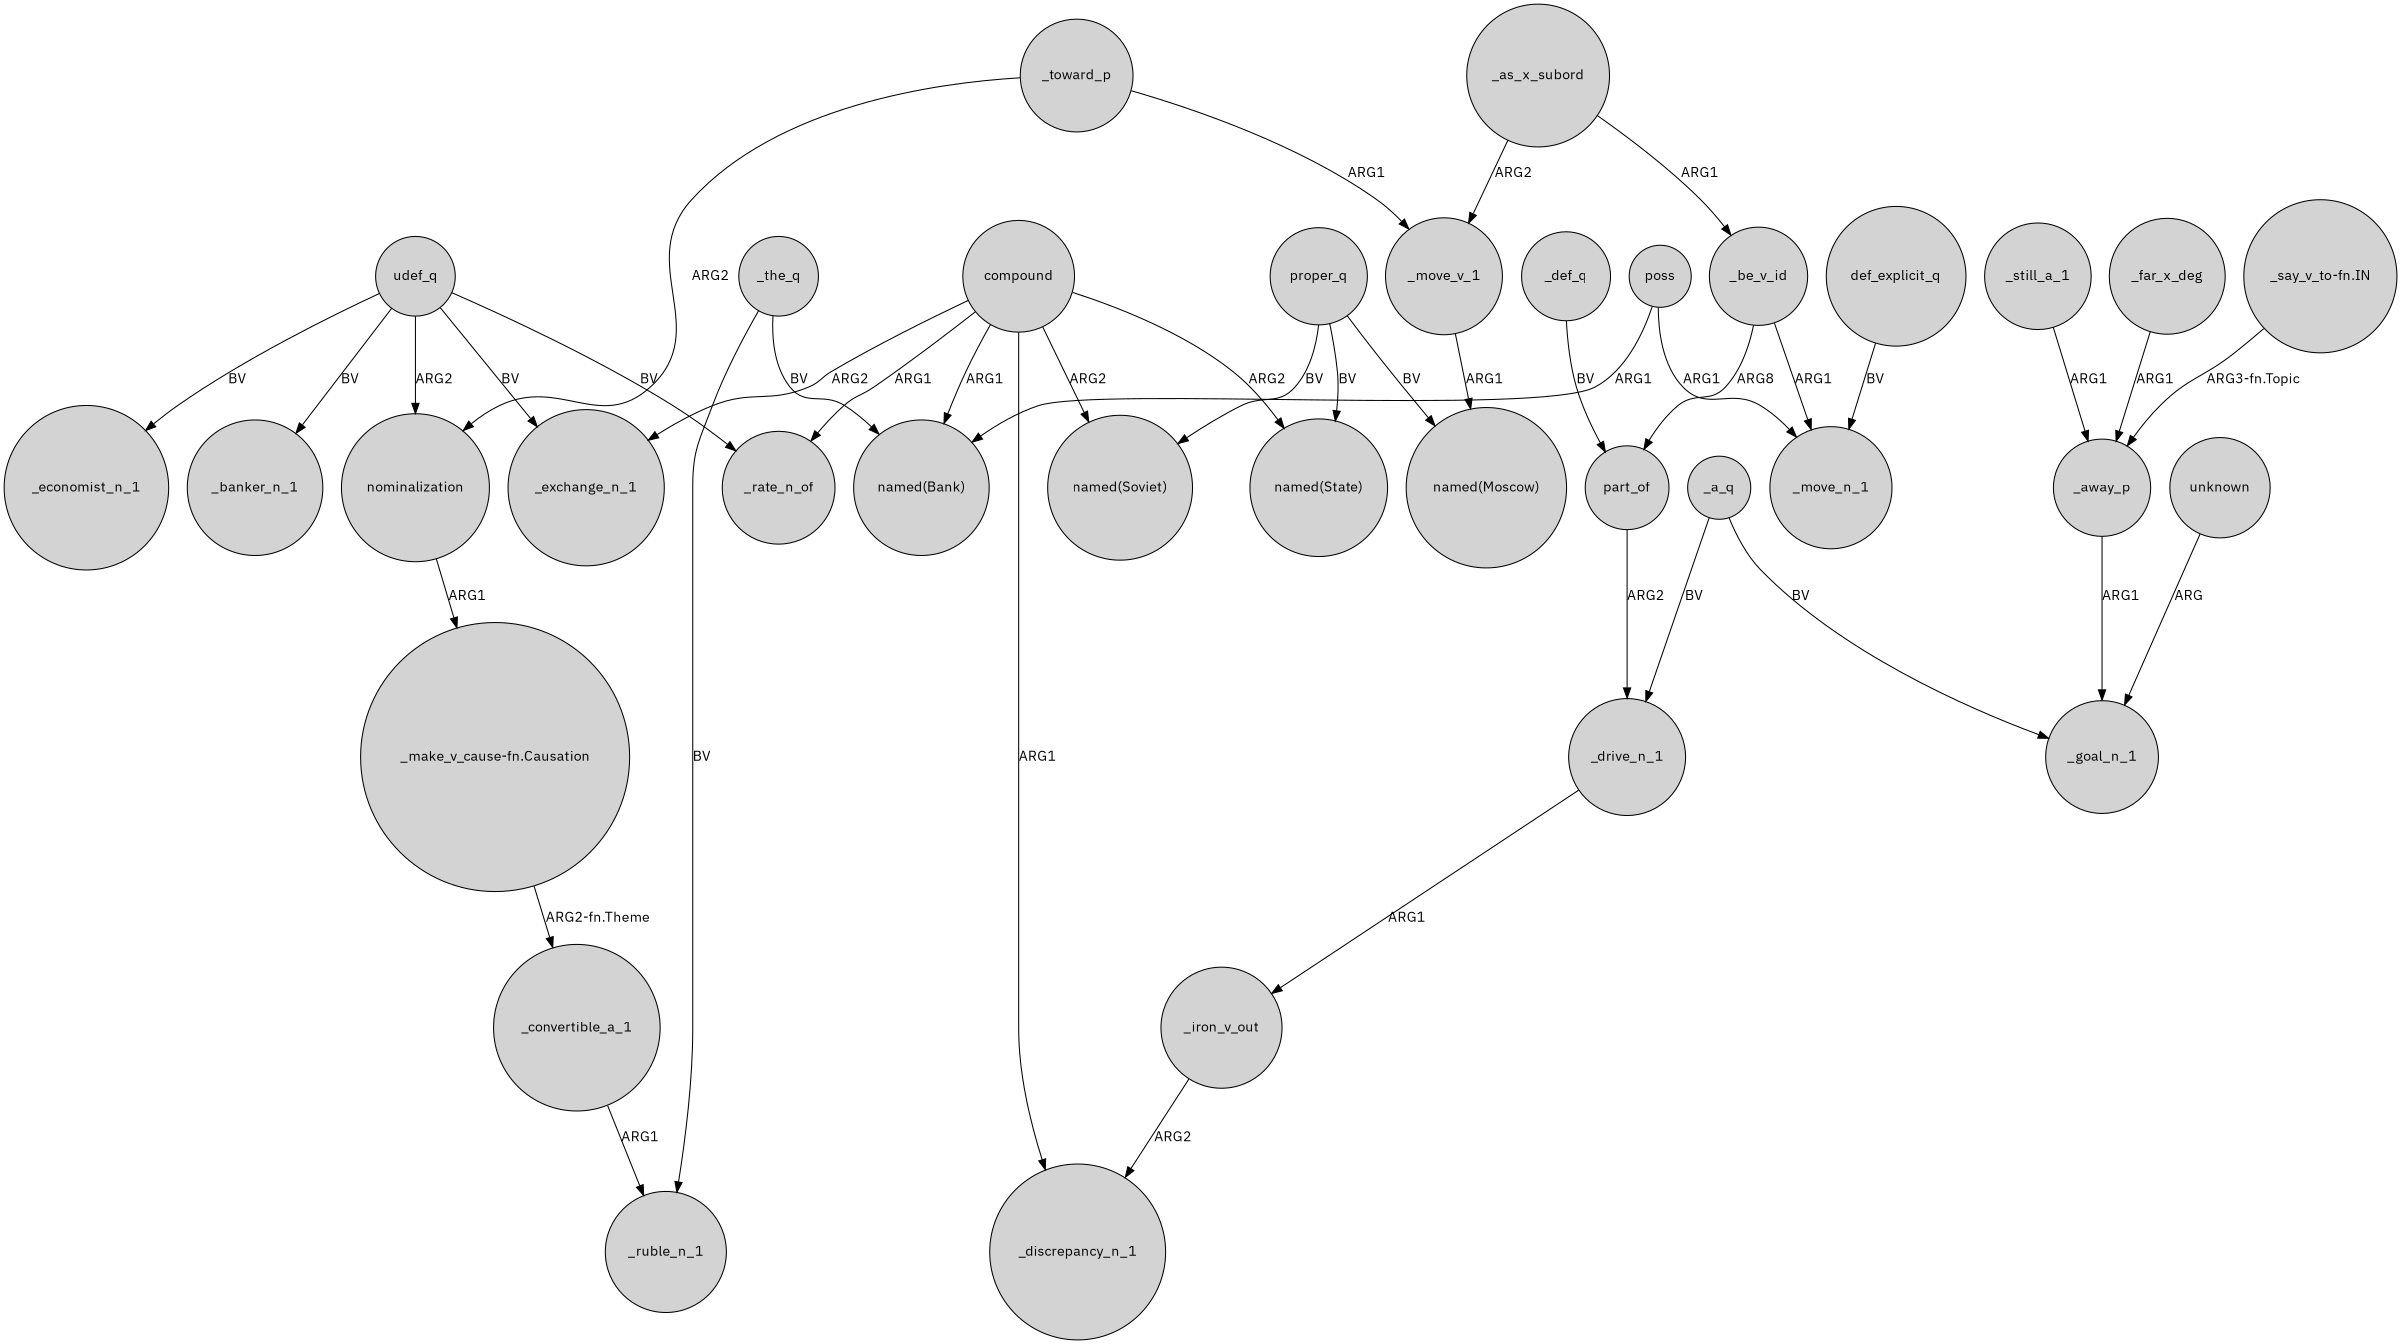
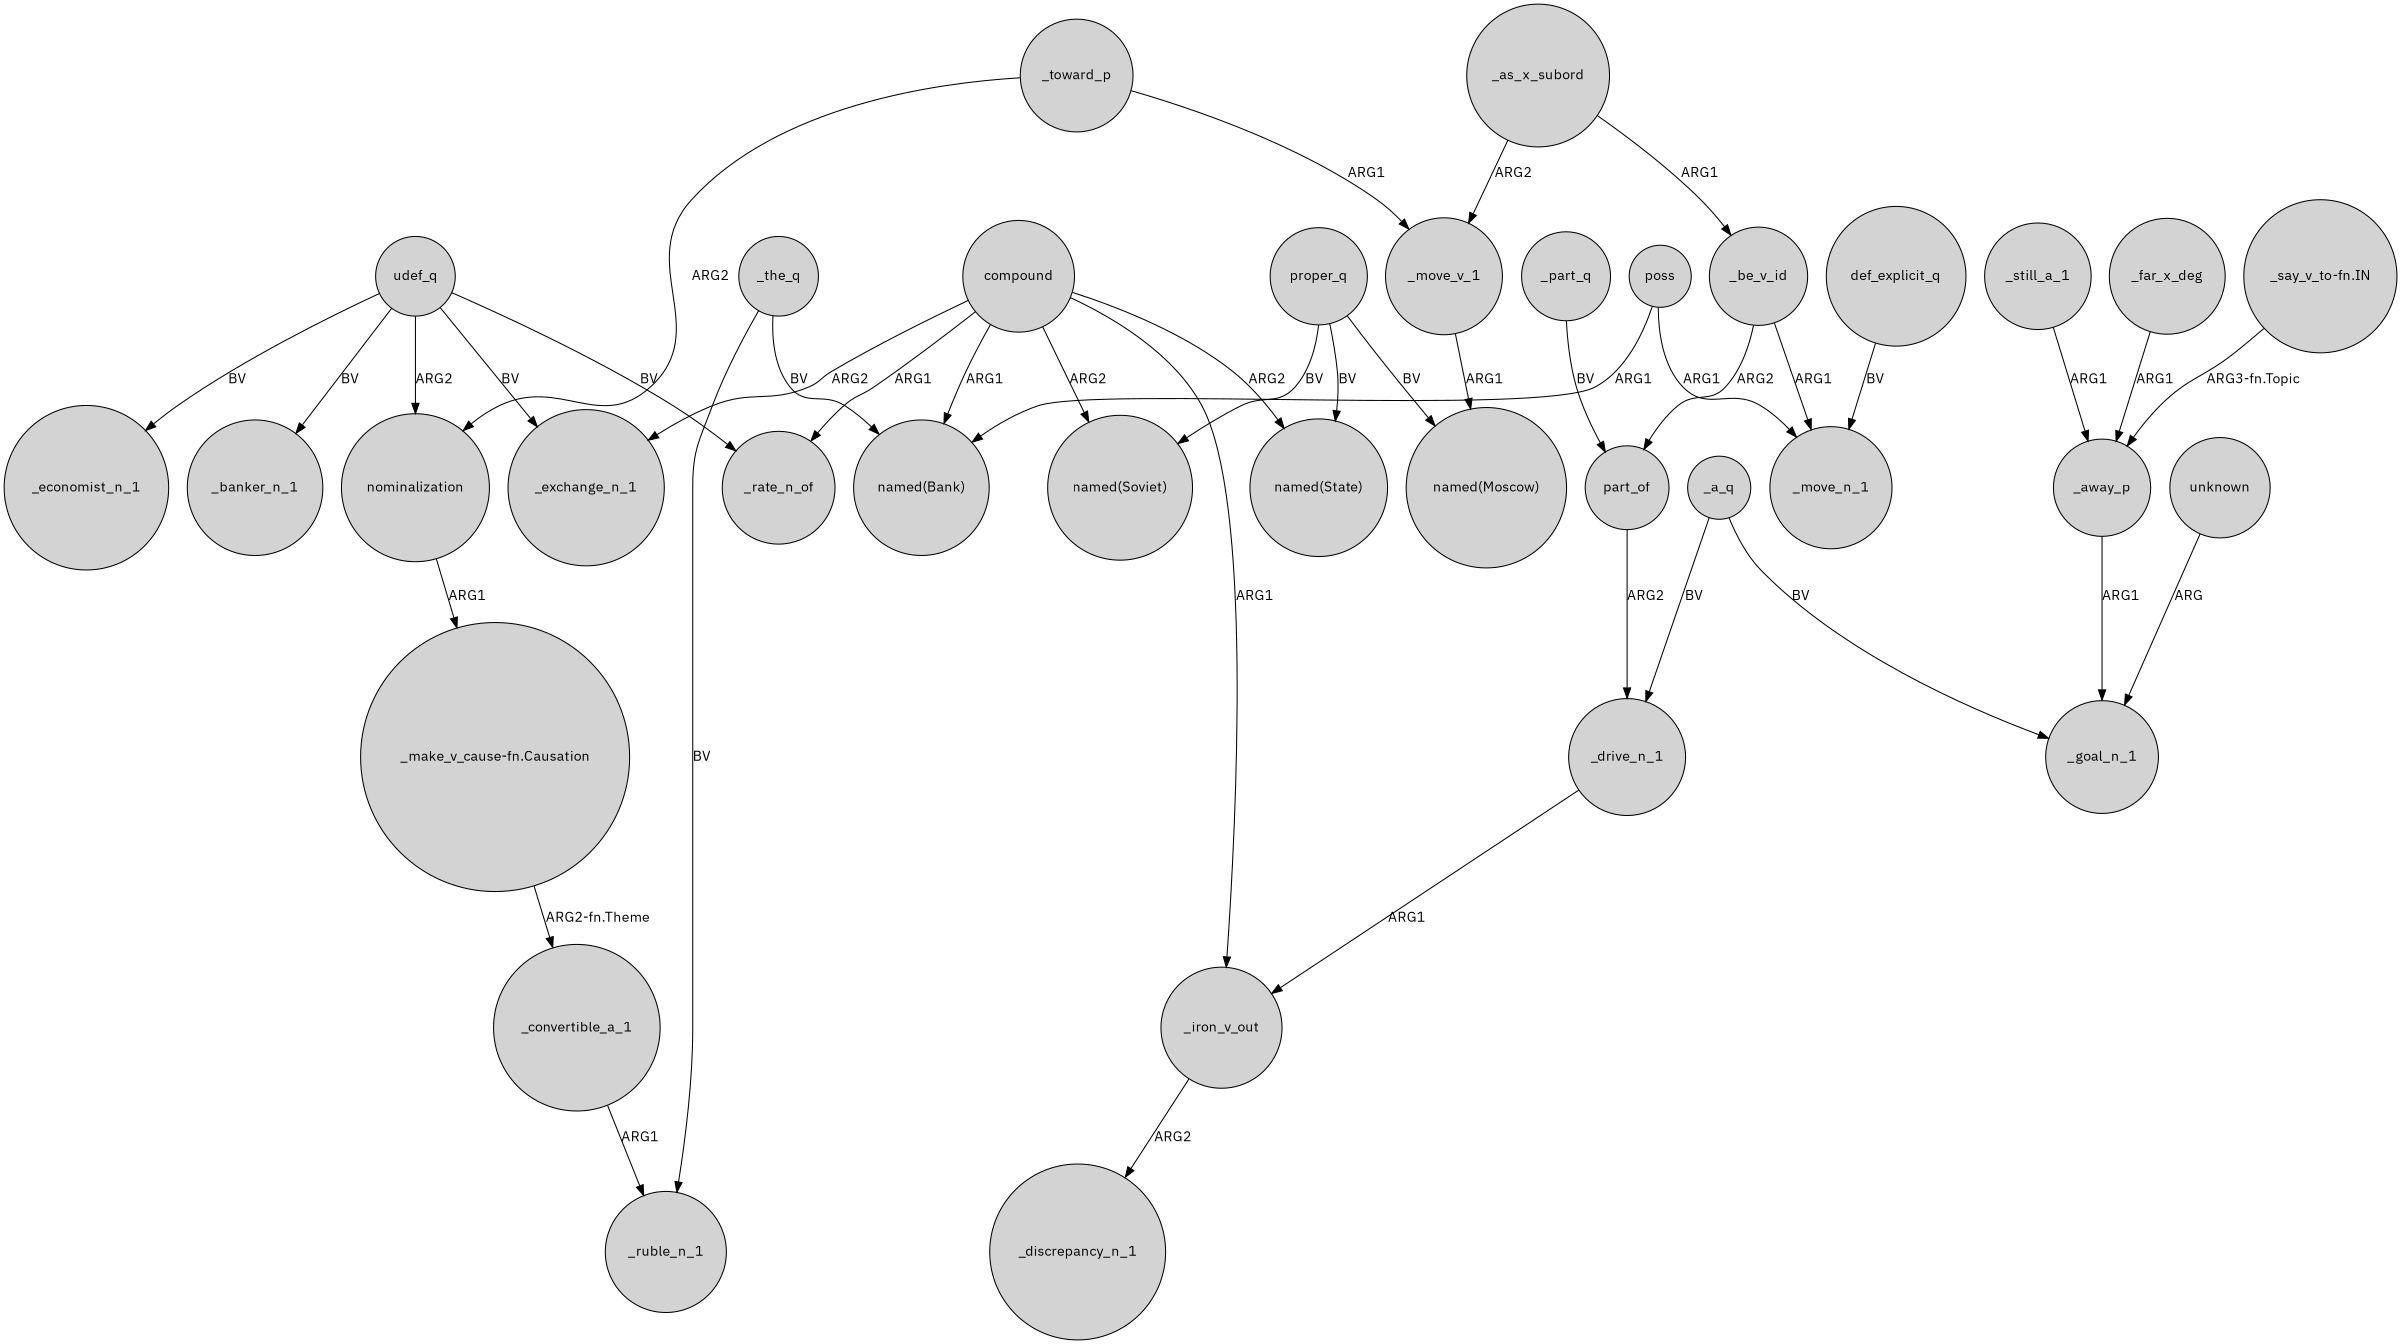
node "_def_q": label "_def_q" -> "_part_q"
edge "_be_v_id" -> "part_of": label "ARG8" -> "ARG2"
edge "compound" -> "_discrepancy_n_1": now "compound" -> "_iron_v_out"
